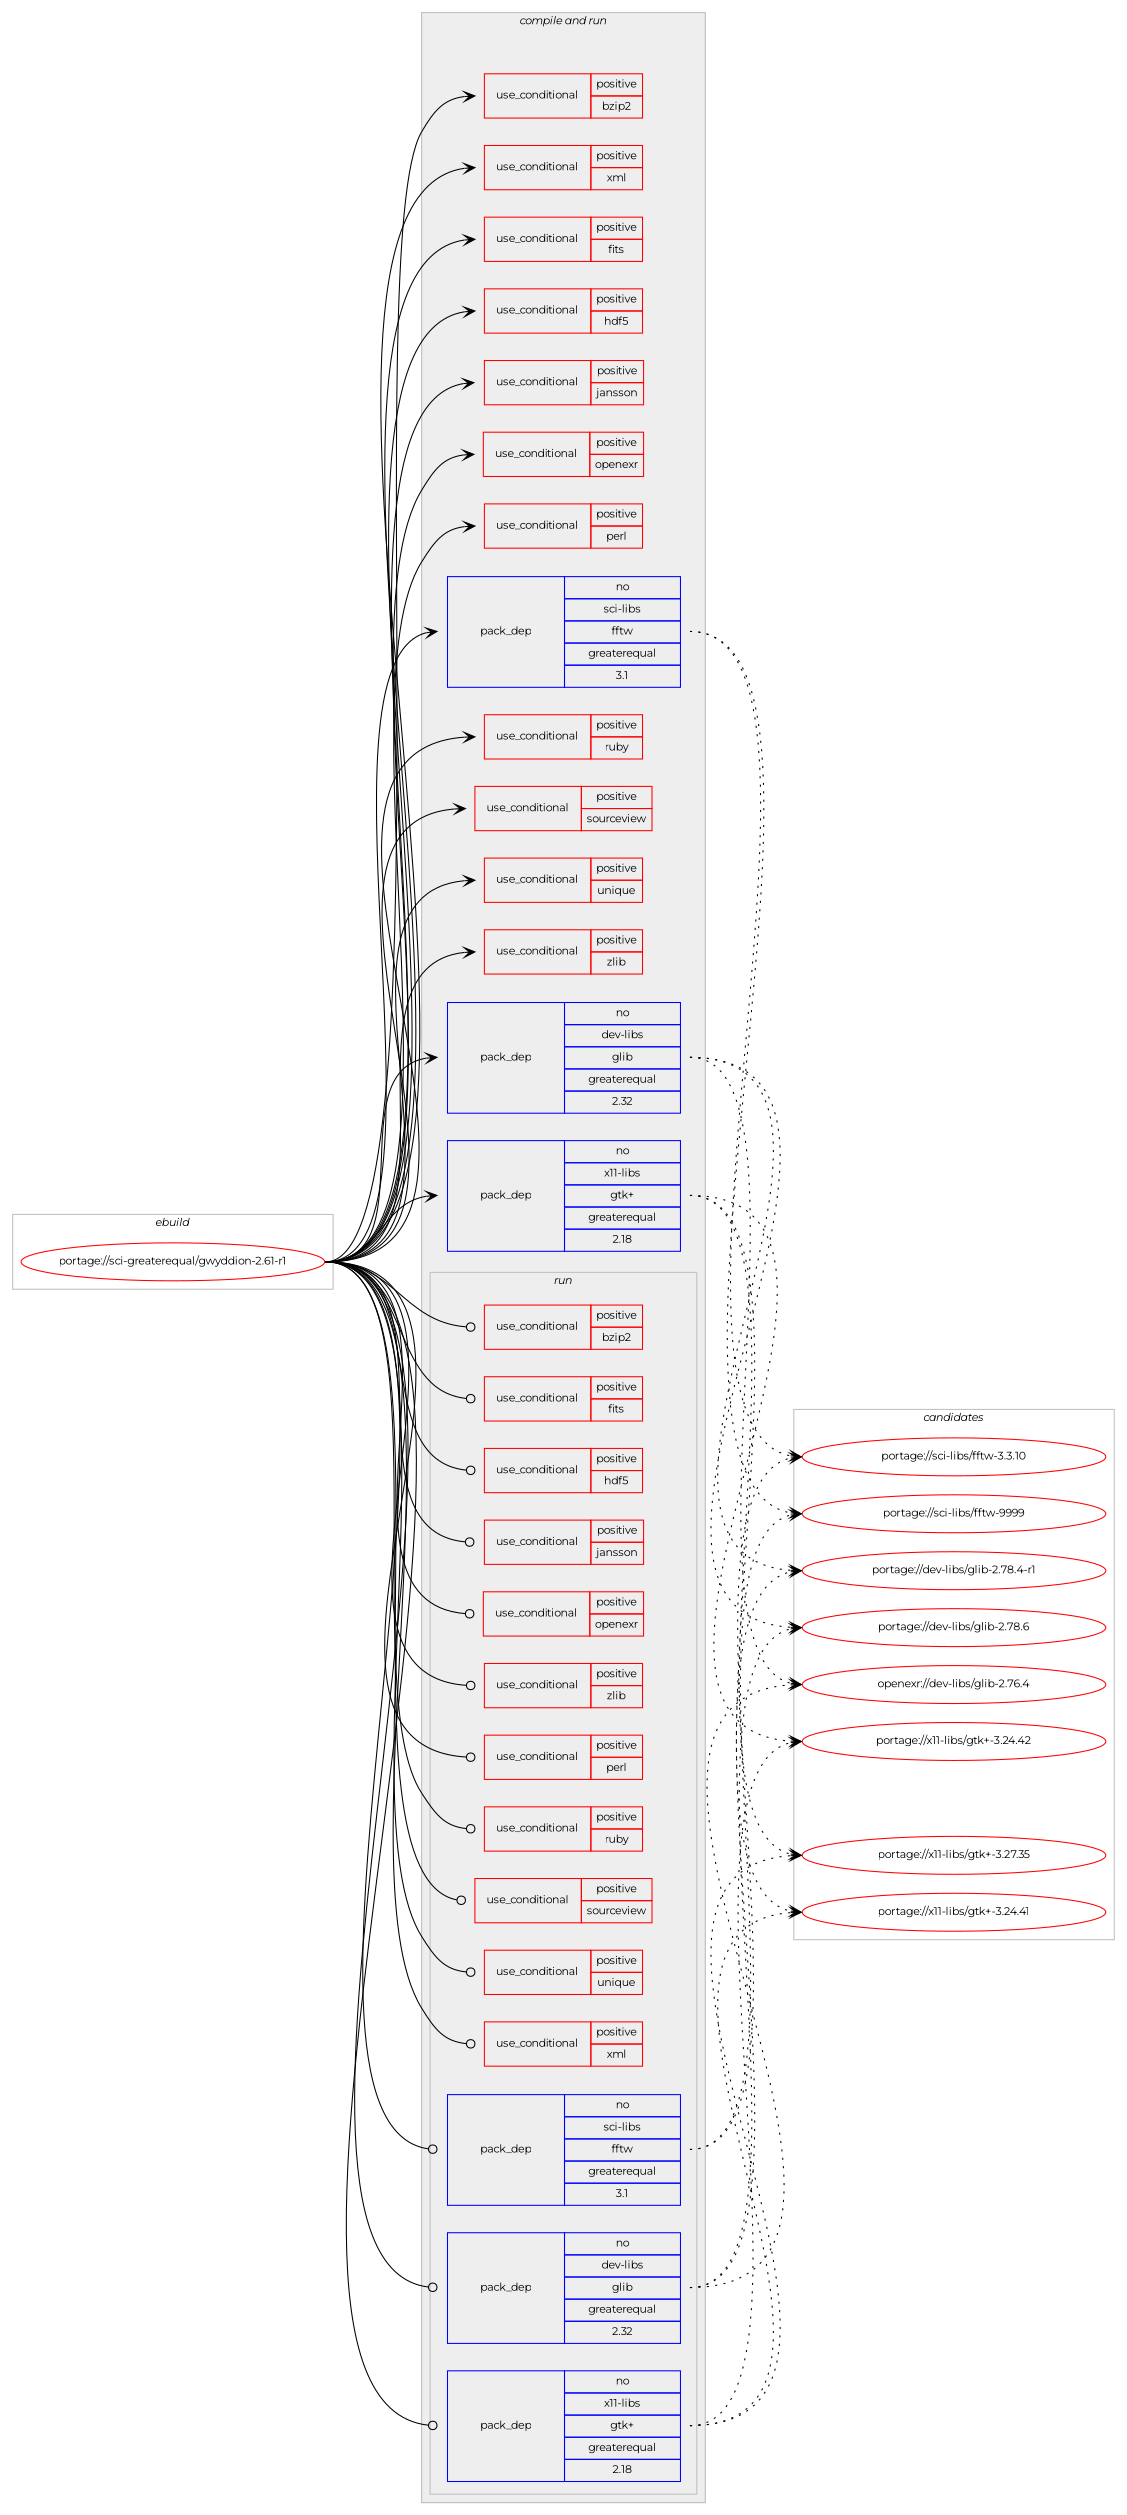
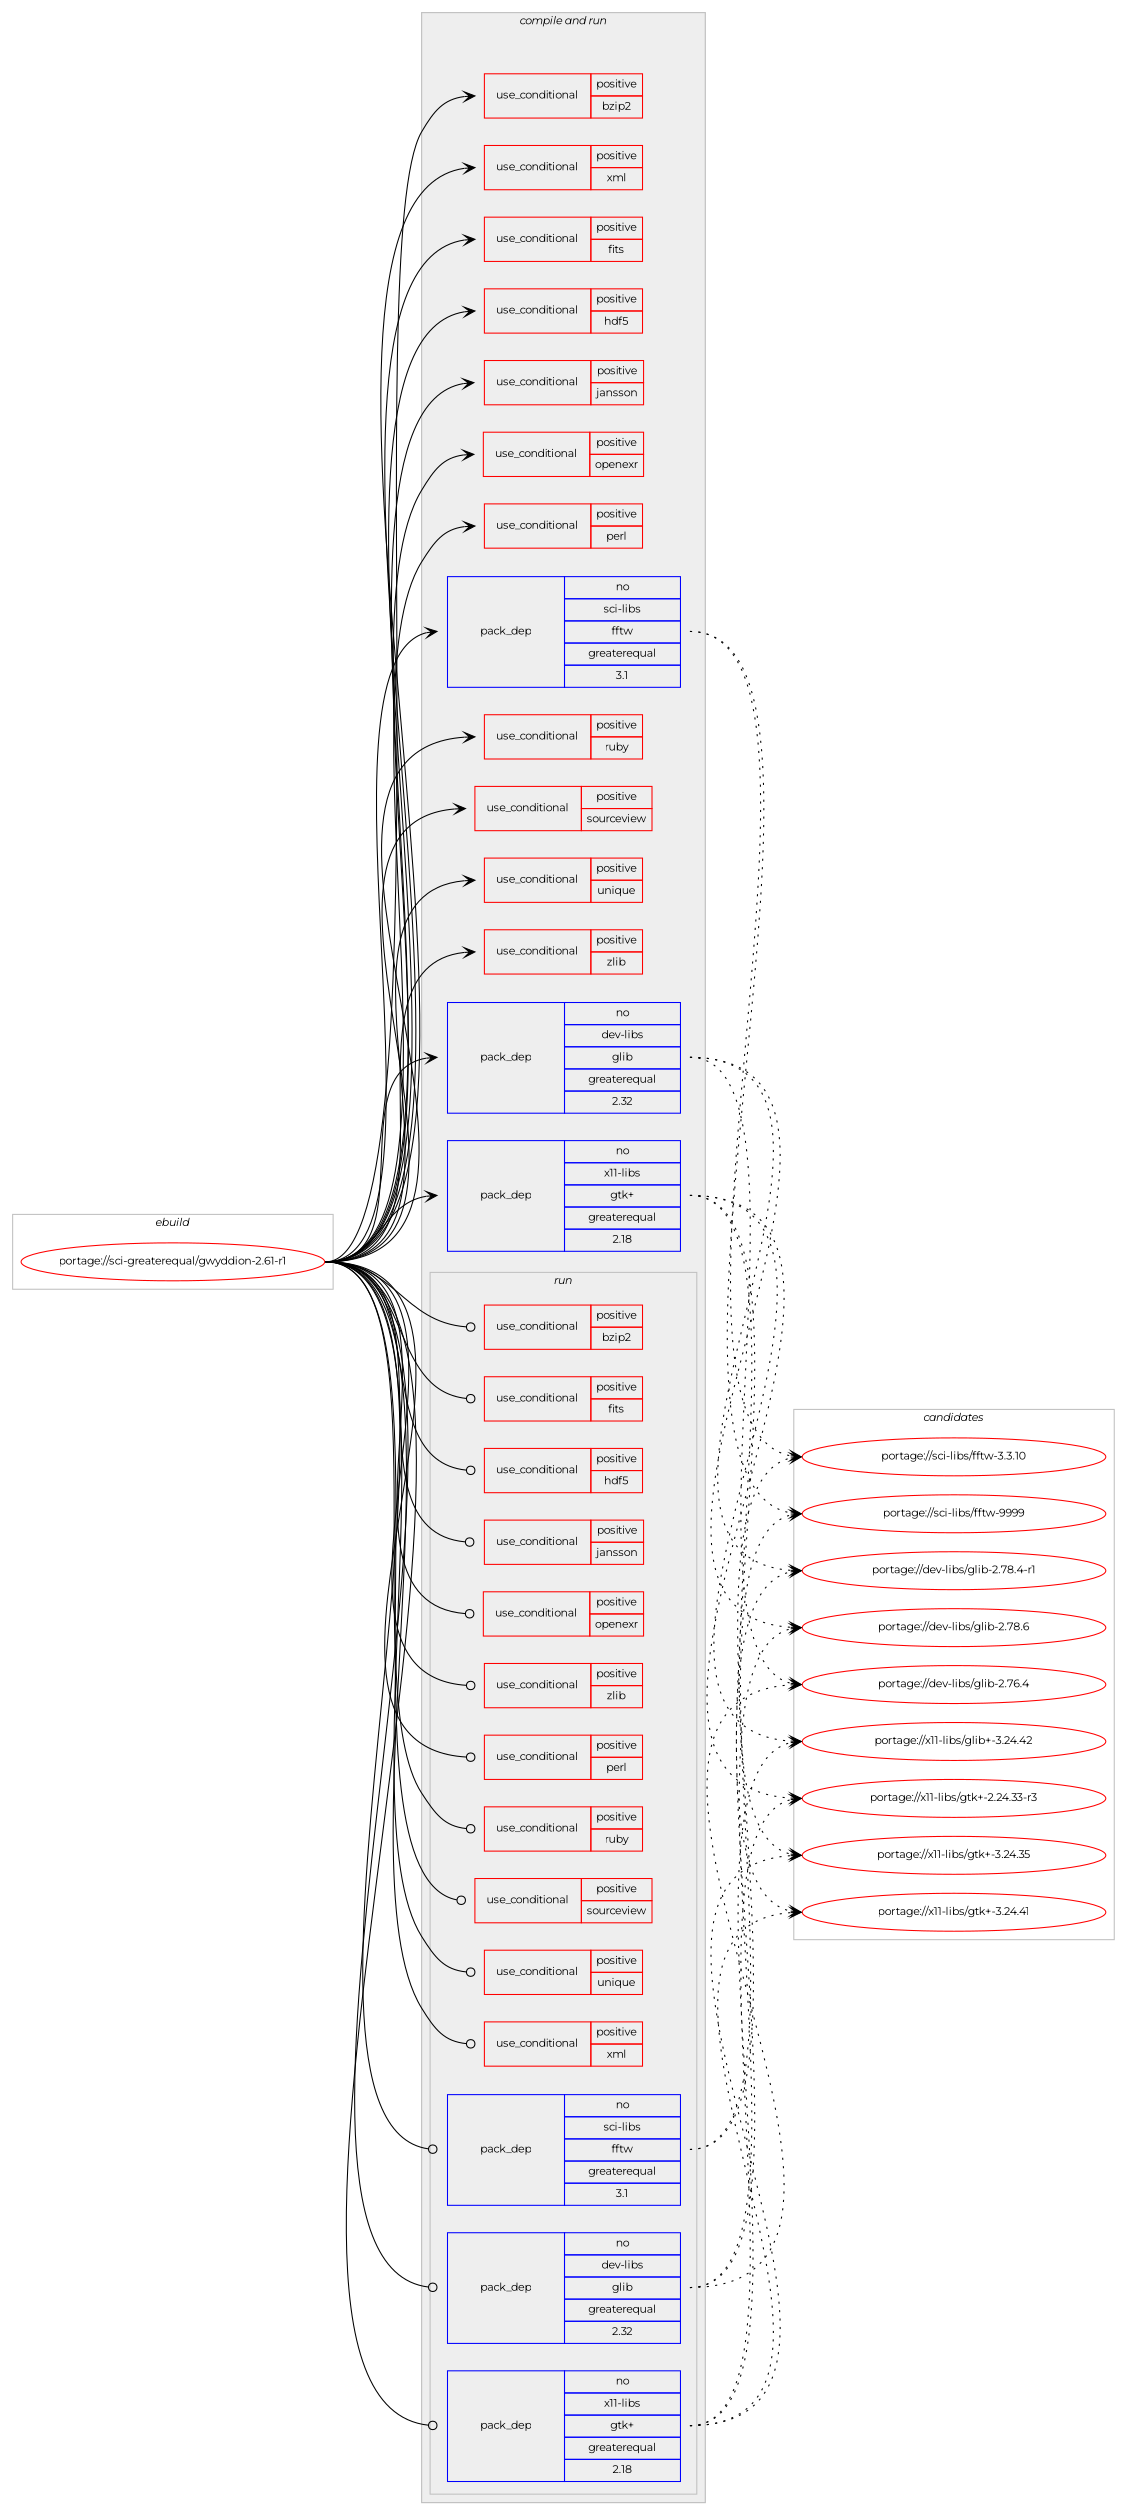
node "openexr://dev-libs/glib-2.76.4": label "openexr://dev-libs/glib-2.76.4" -> "portage://dev-libs/glib-2.76.4"
node "portage://x11-libs/gtk+-3.24.42": label "portage://x11-libs/gtk+-3.24.42" -> "portage://x11-libs/glib+-3.24.42"
node "portage://x11-libs/gtk+-2.24.33-r3": added
node "portage://x11-libs/gtk+-3.27.35": label "portage://x11-libs/gtk+-3.27.35" -> "portage://x11-libs/gtk+-3.24.35"
